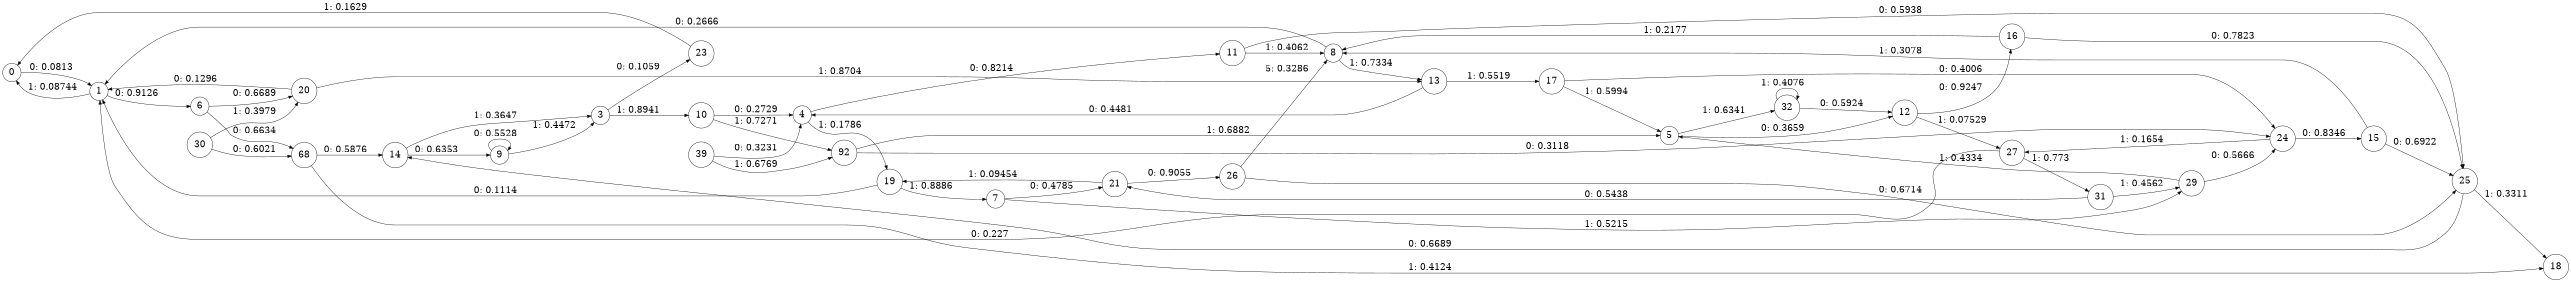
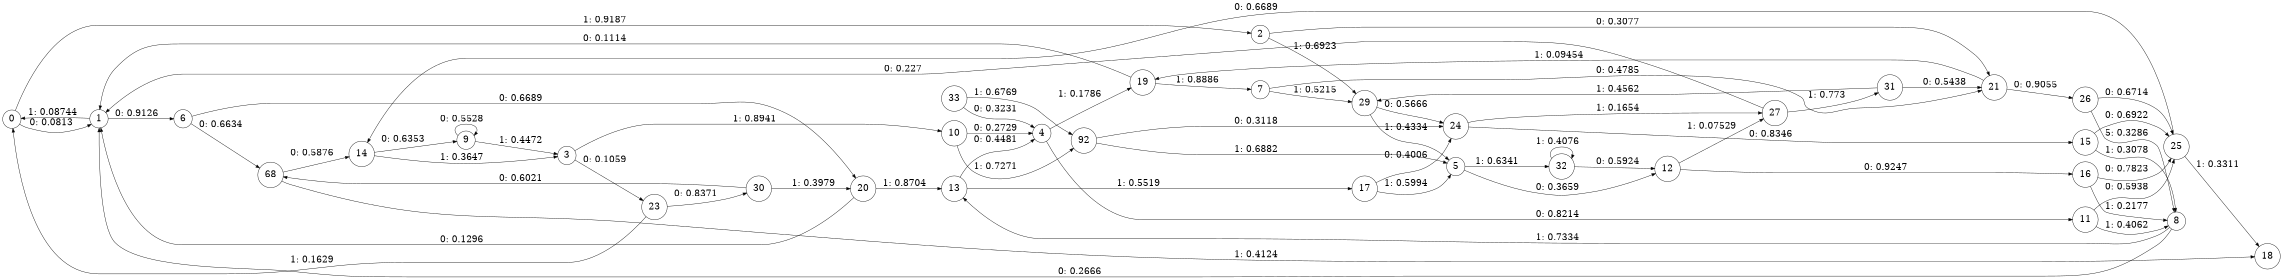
node "2": added
node "39": label "39" -> "33"
edge "23" -> "30": added, label "0: 0.8371"
